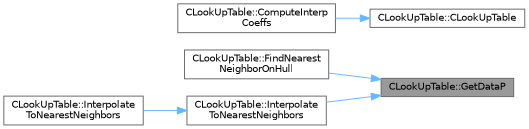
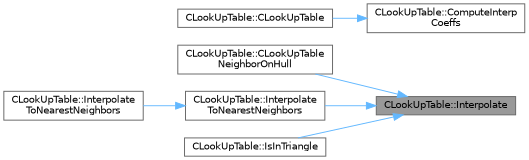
edge "CLookUpTable::ComputeInterp Coeffs" -> "CLookUpTable::CLookUpTable": reversed
node "CLookUpTable::FindNearest NeighborOnHull": label "CLookUpTable::FindNearest NeighborOnHull" -> "CLookUpTable::CLookUpTable NeighborOnHull"
node "CLookUpTable::GetDataP": label "CLookUpTable::GetDataP" -> "CLookUpTable::Interpolate"
node "CLookUpTable::IsInTriangle": added
